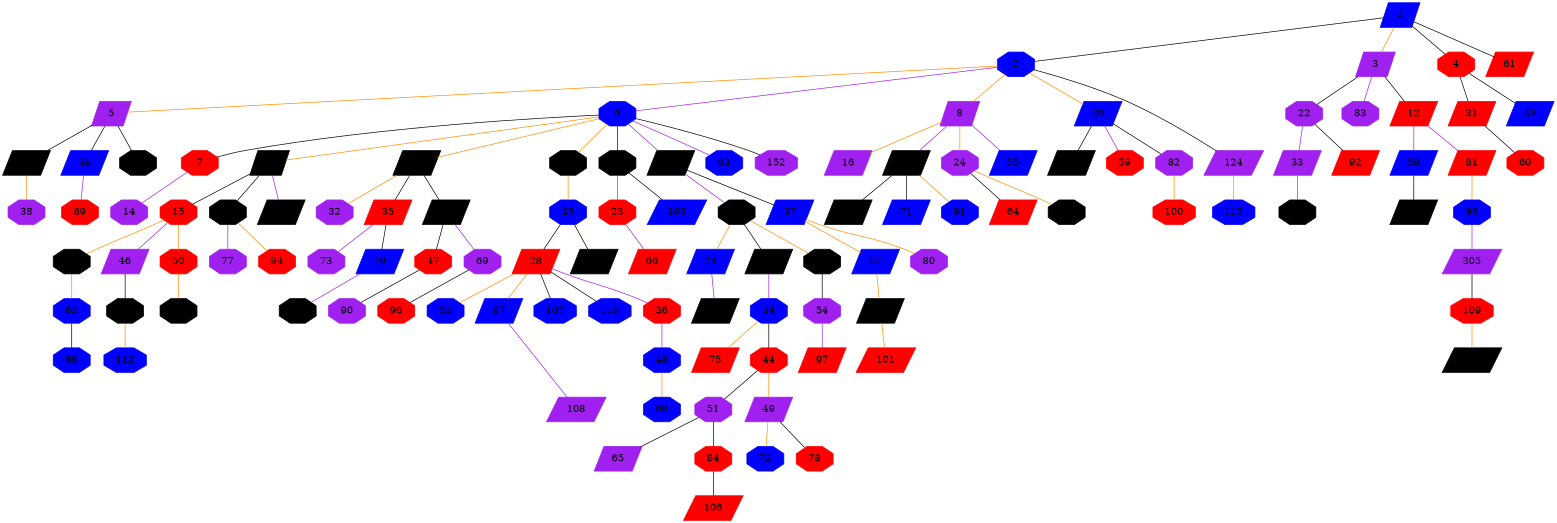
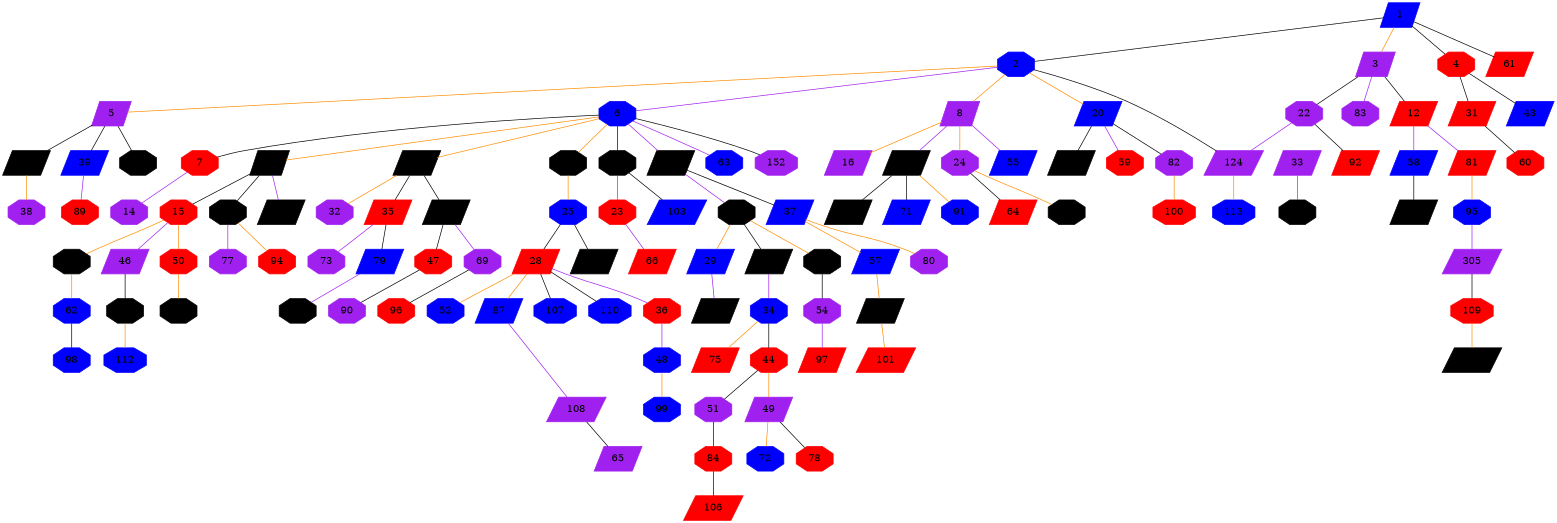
edge "22" -- "33": now "22" -- "124"
edge "51" -- "65": now "108" -- "65"
